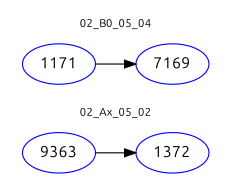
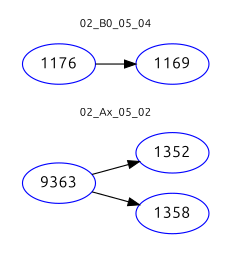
node "1171": label "1171" -> "1176"
node "7169": label "7169" -> "1169"
node "1372": label "1372" -> "1352"
node "1358": added
